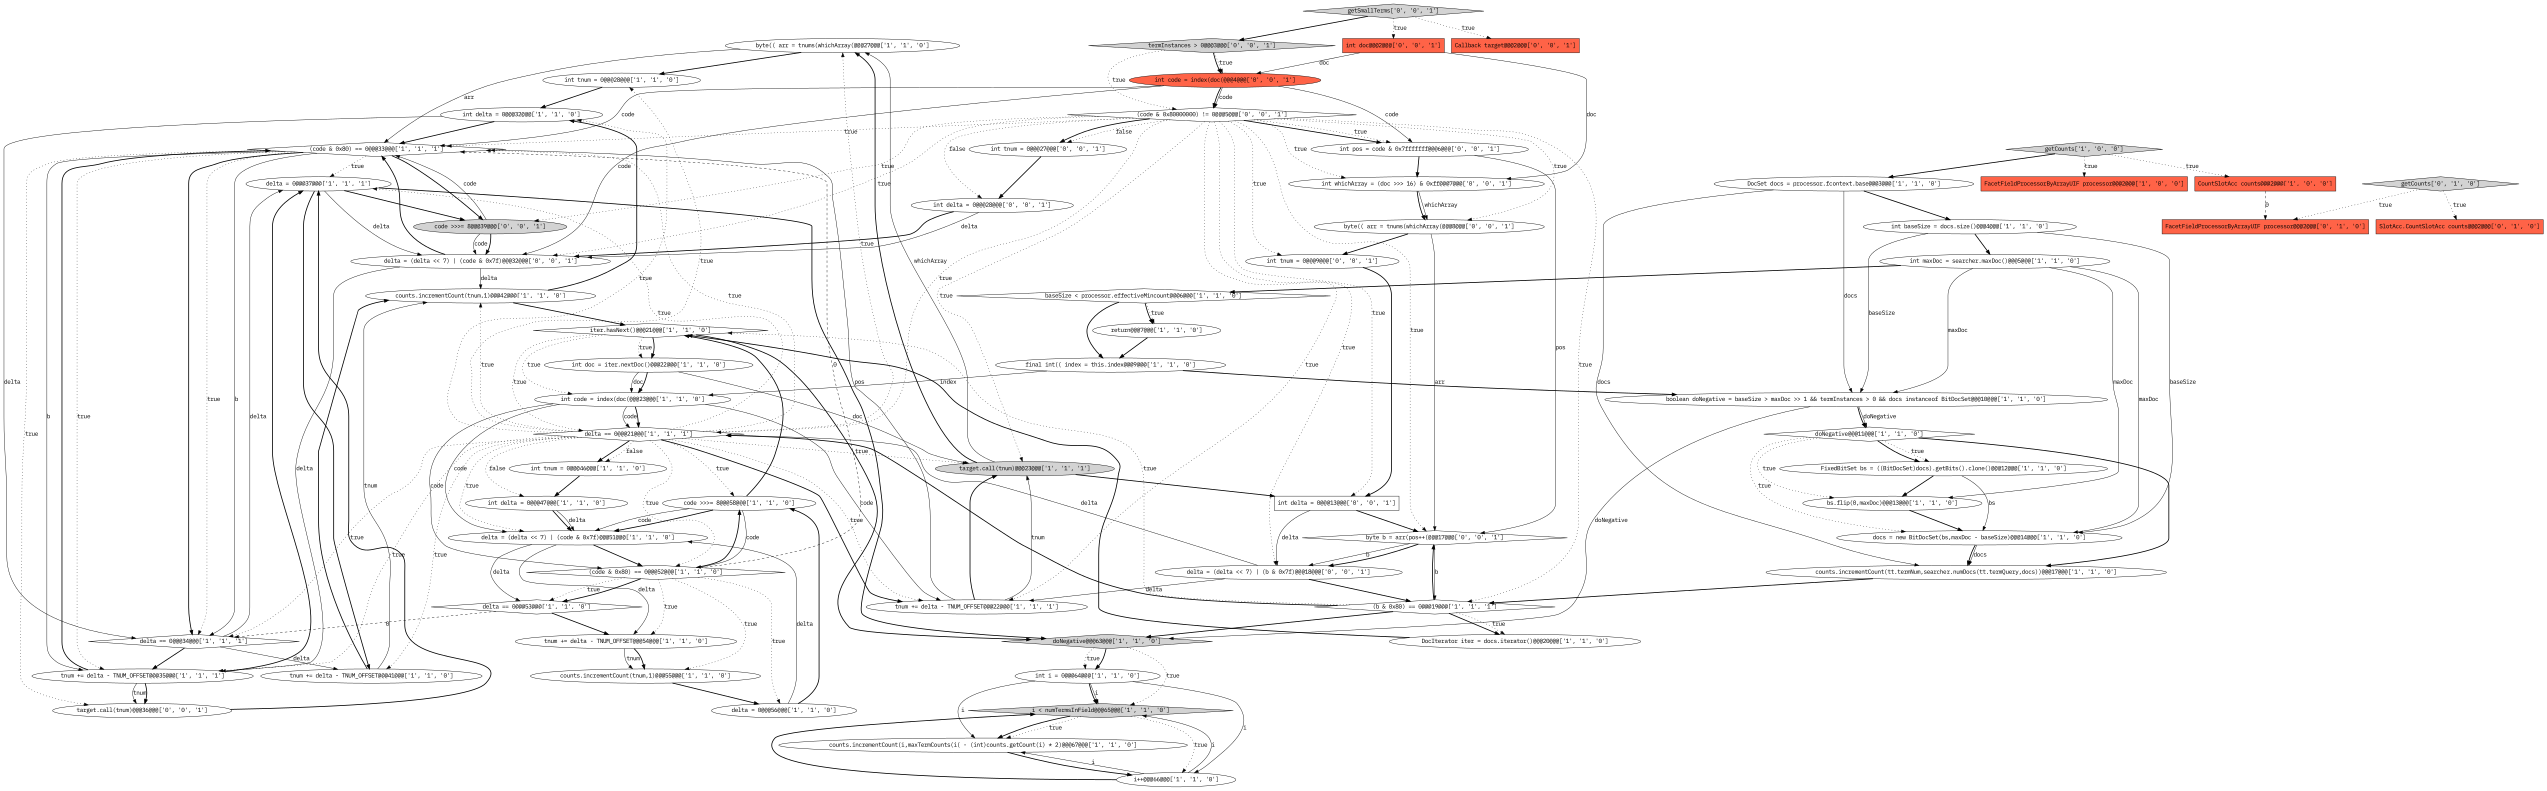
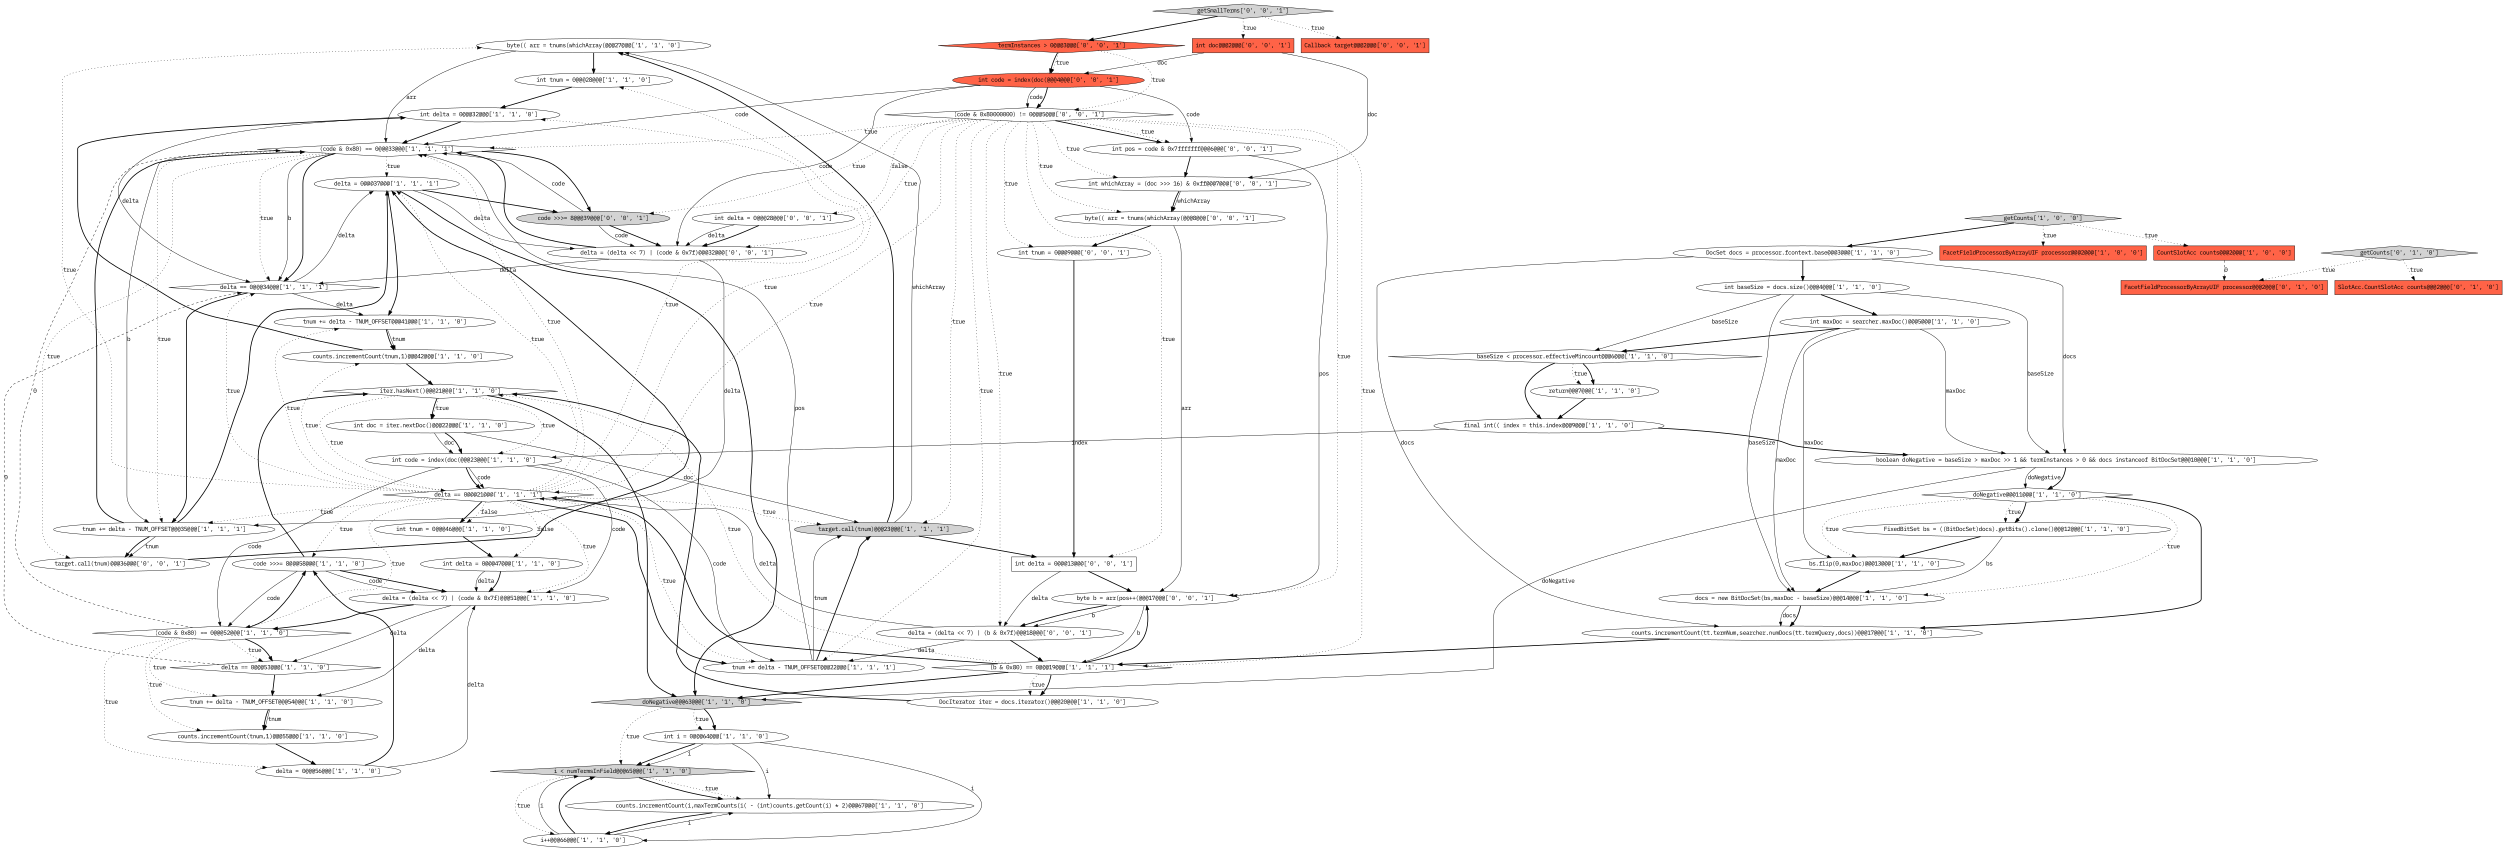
node "termInstances > 0@@@3@@@['0', '0', '1']": fillcolor lightgray -> tomato
node "int tnum = 0@@@27@@@['0', '0', '1']": removed
edge "delta = (delta << 7) | (code & 0x7f)@@@32@@@['0', '0', '1']" -> "counts.incrementCount(tnum,1)@@@42@@@['1', '1', '0']": now "delta = (delta << 7) | (code & 0x7f)@@@32@@@['0', '0', '1']" -> "delta == 0@@@34@@@['1', '1', '1']"
edge "int baseSize = docs.size()@@@4@@@['1', '1', '0']" -> "baseSize < processor.effectiveMincount@@@6@@@['1', '1', '0']": added, label "baseSize"
node "byte b = arr(pos++(@@@17@@@['0', '0', '1']": shape diamond -> ellipse
